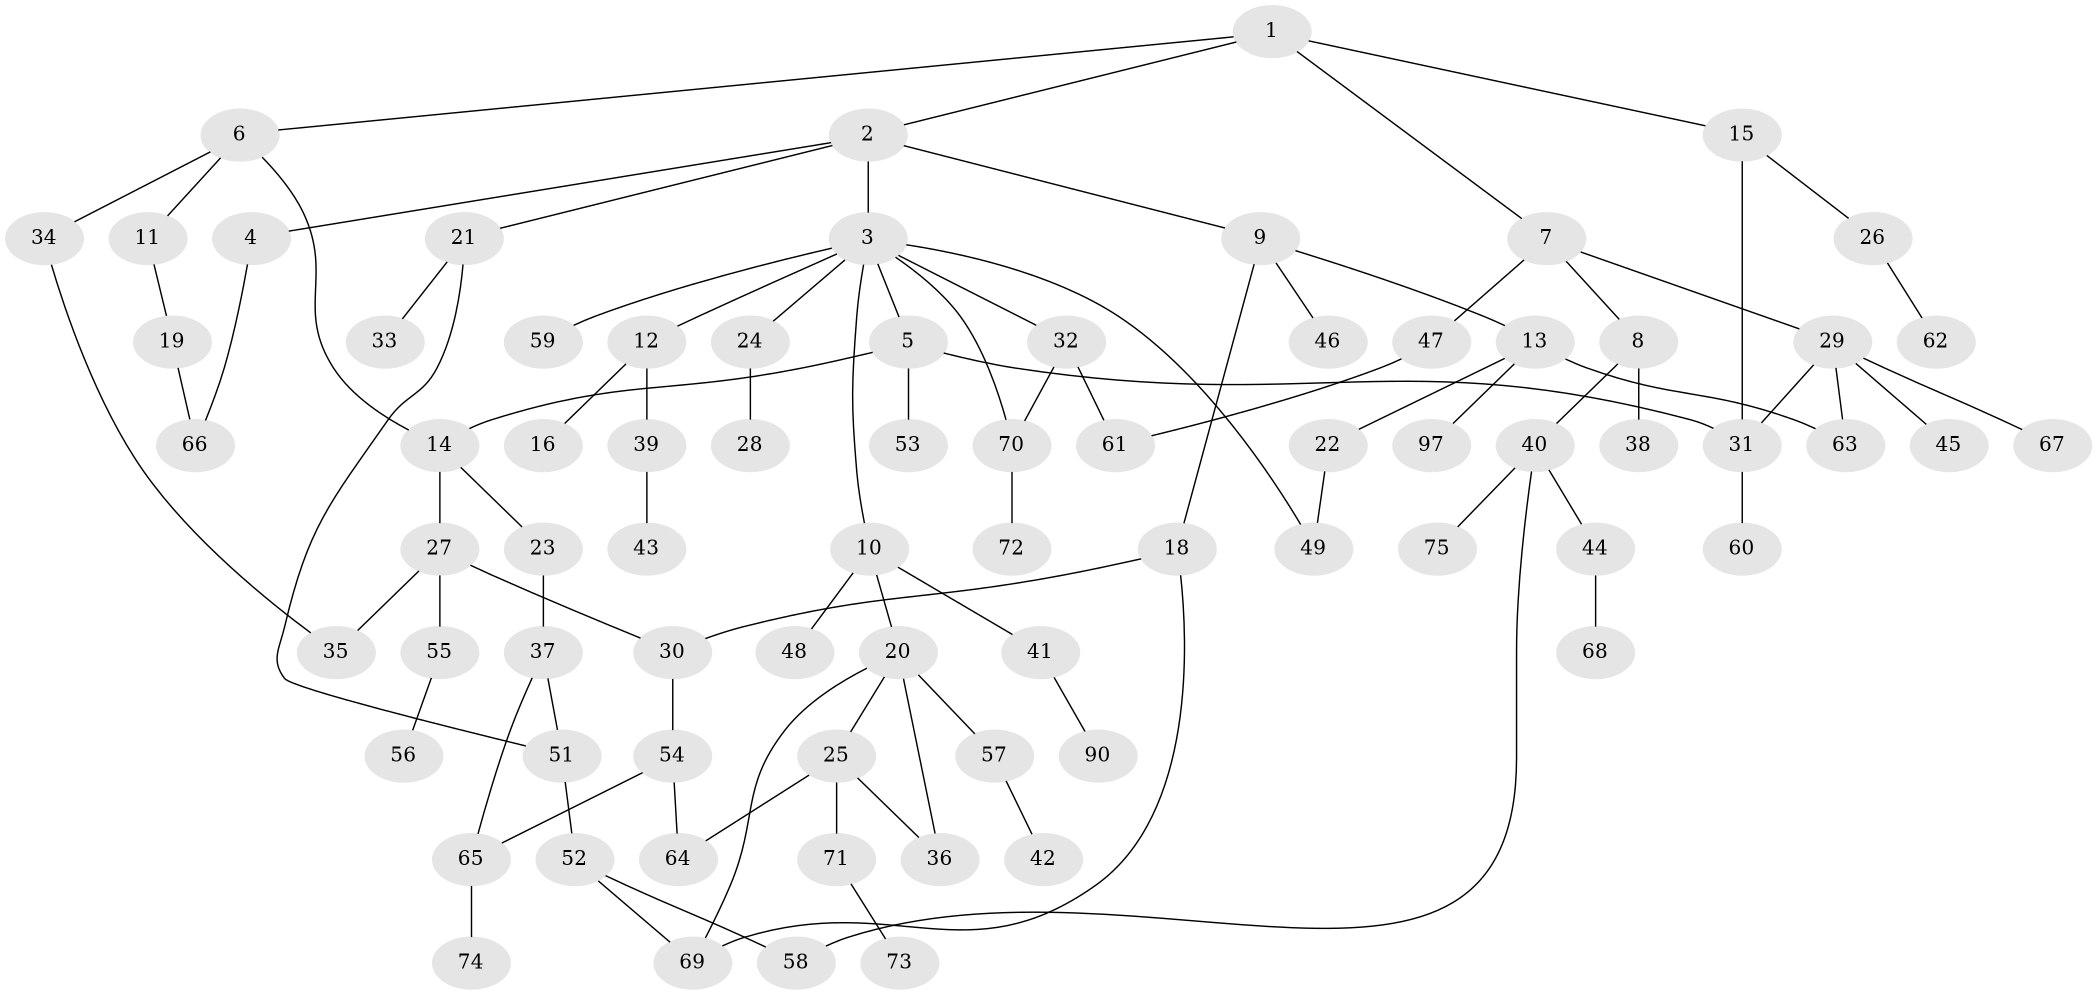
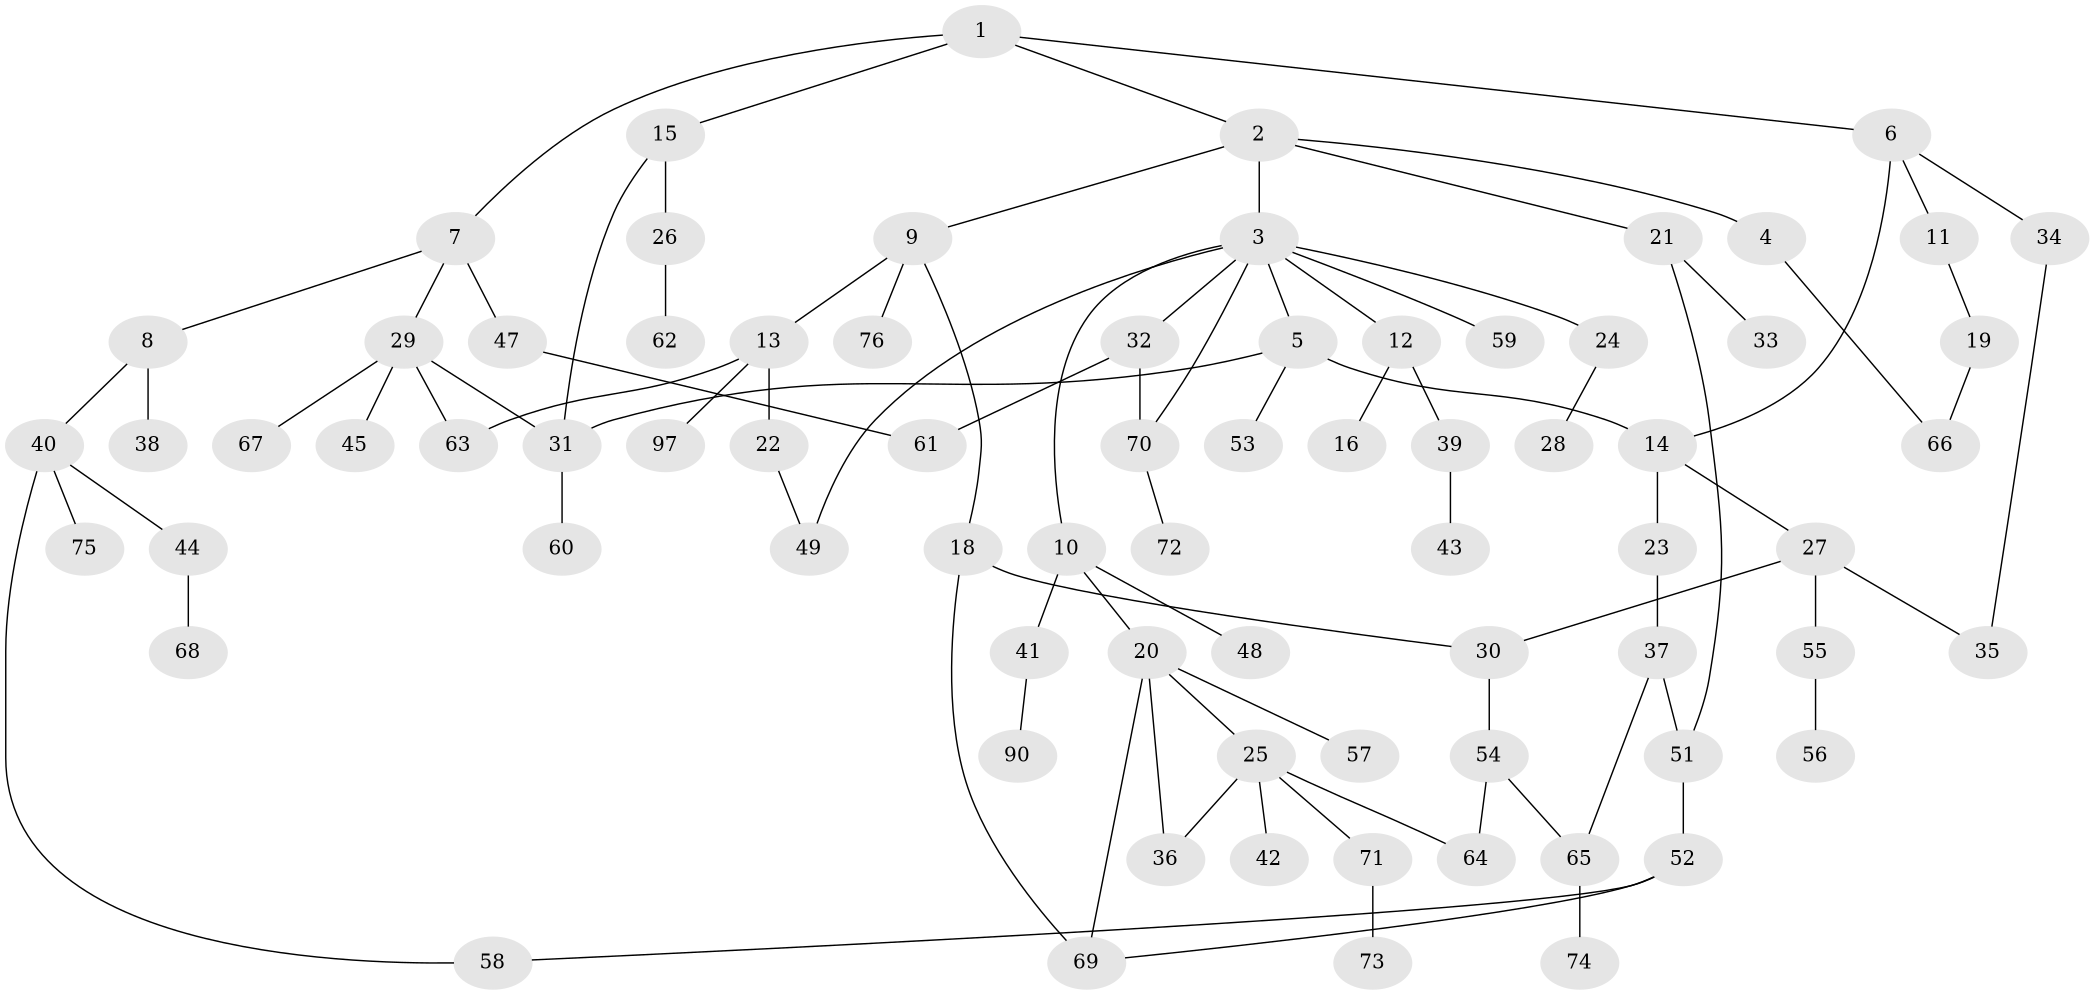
node "46": label "46" -> "76"
edge "57" -- "42": now "25" -- "42"
